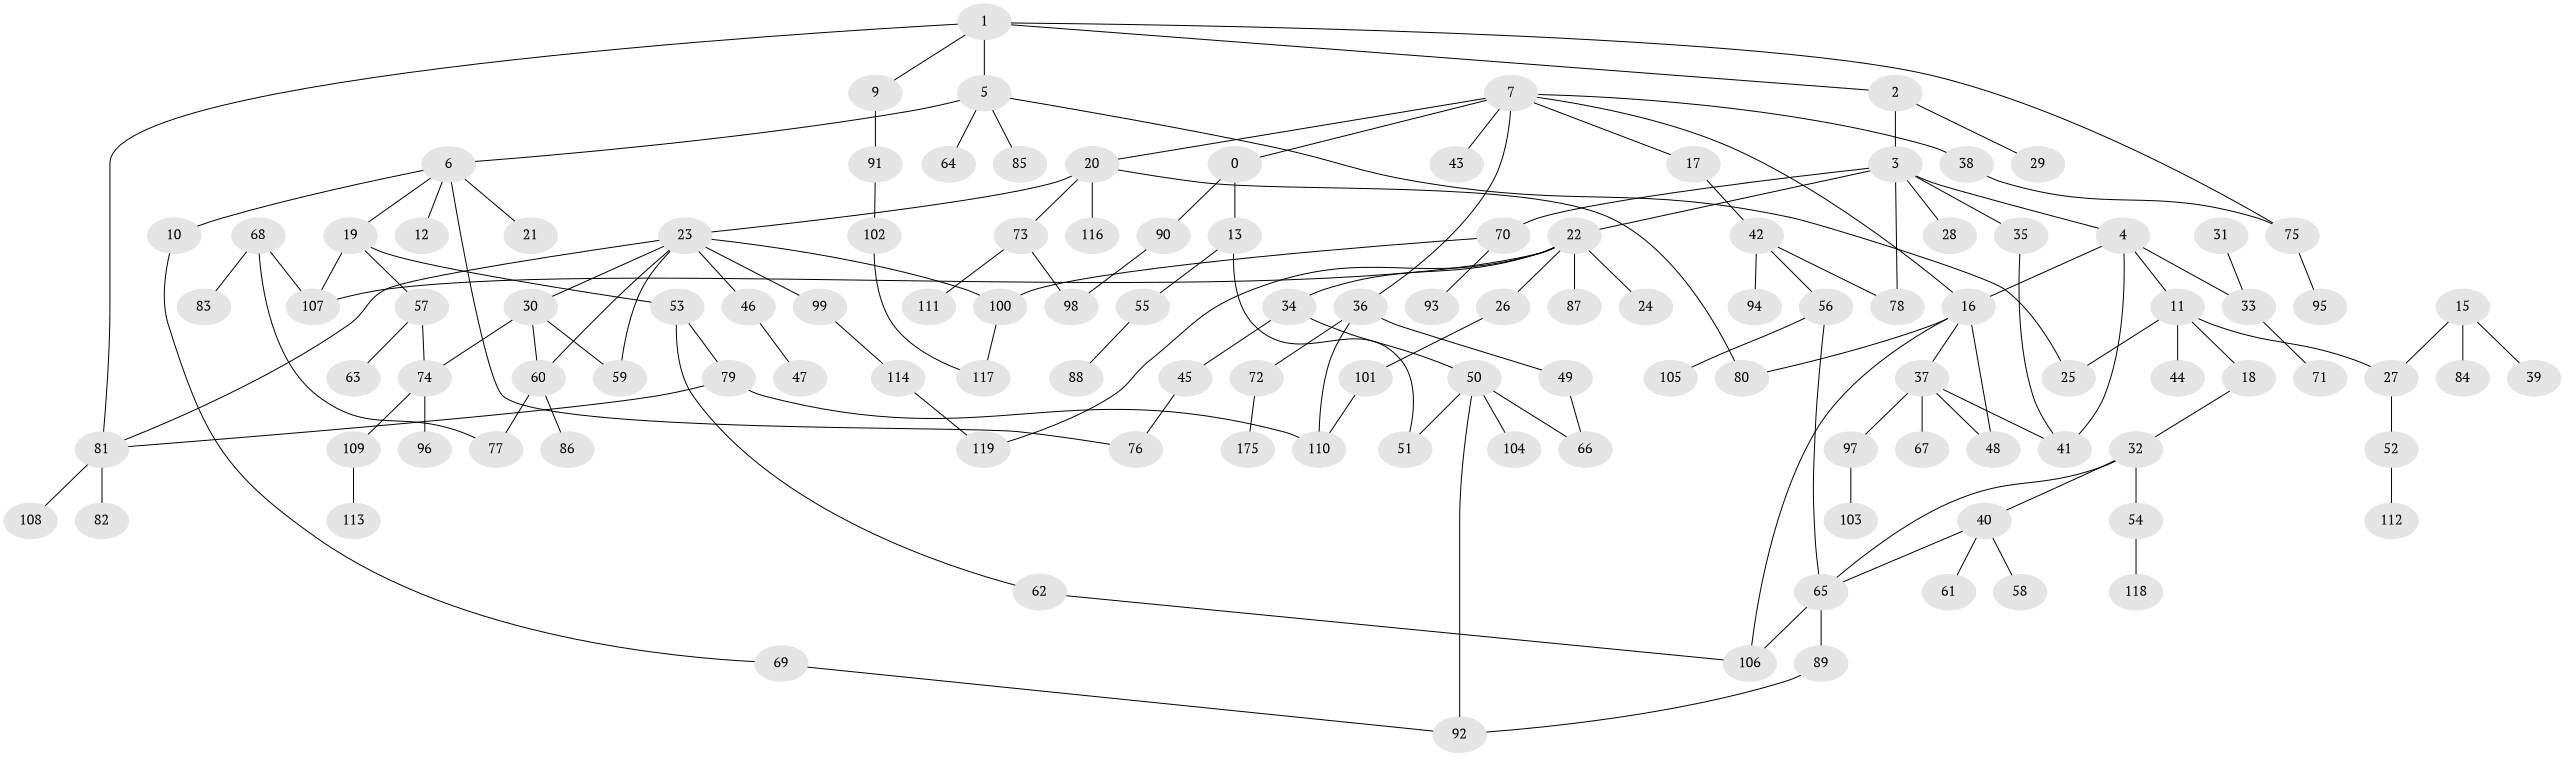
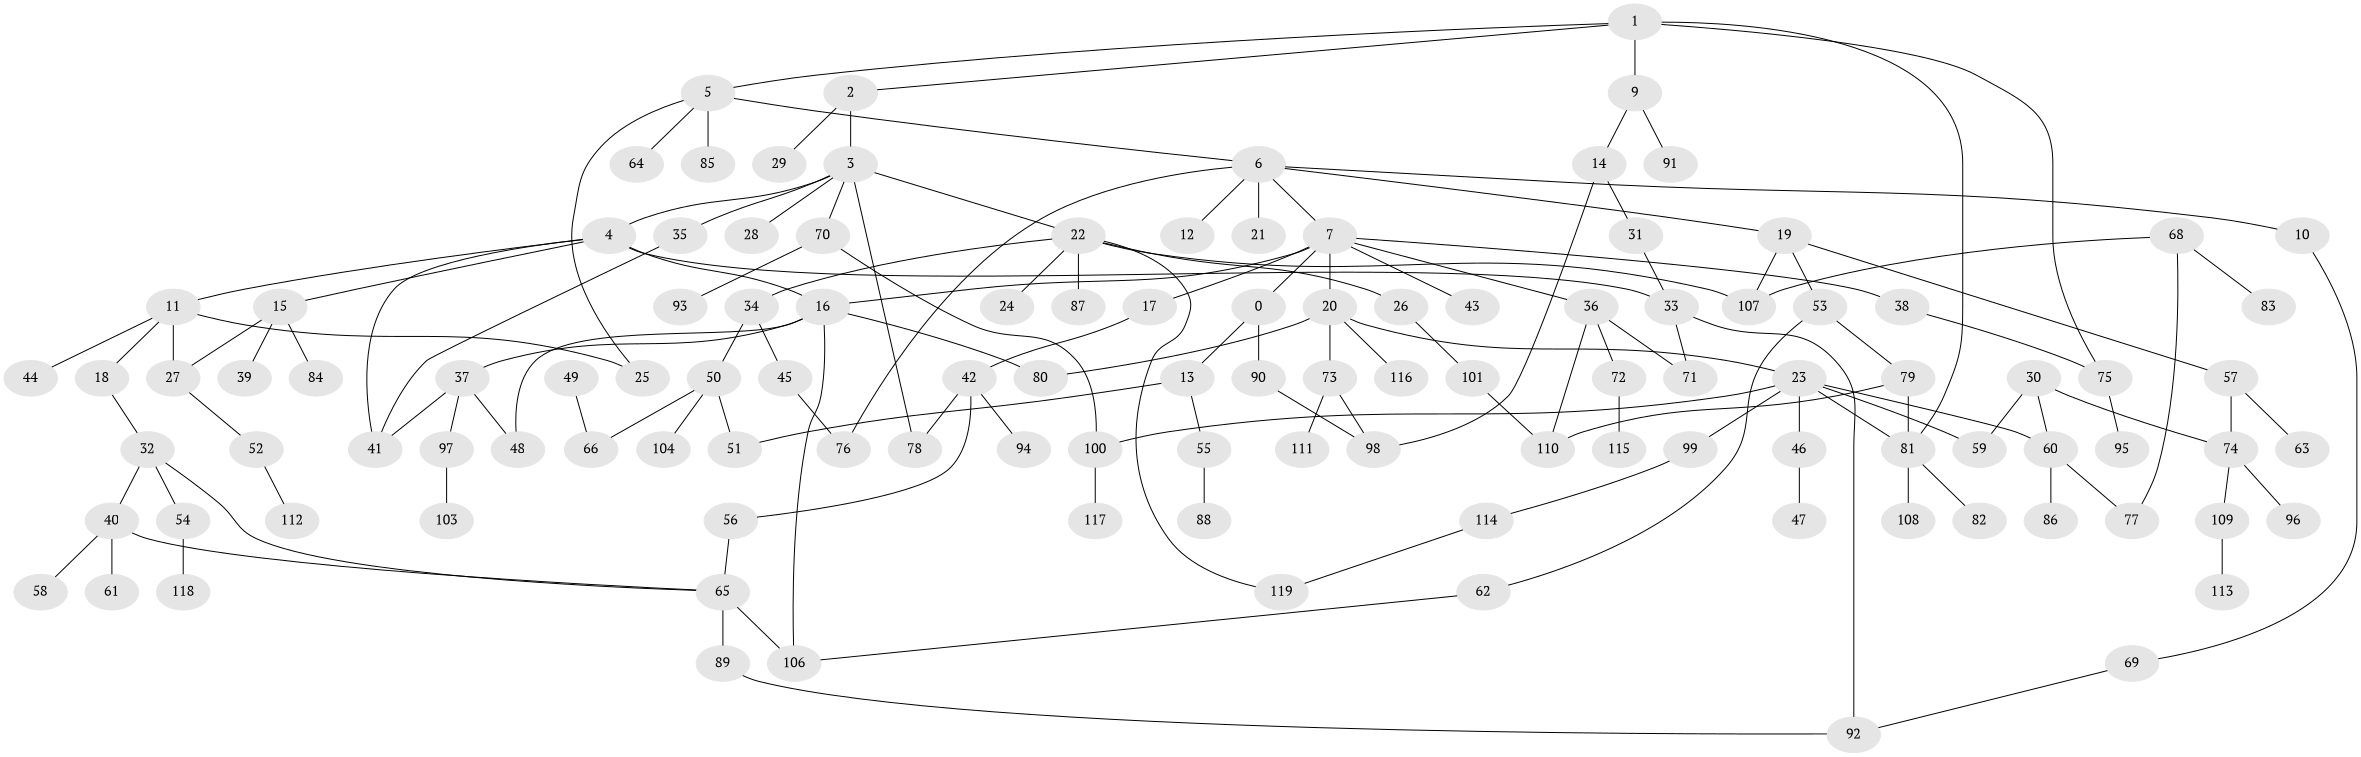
node "14": added
edge "6" -- "7": added
node "102": removed
edge "4" -- "15": added
edge "23" -- "30": removed
edge "36" -- "49": now "36" -- "71"
node "105": removed
node "175": label "175" -> "115"
node "67": removed
edge "50" -- "92": now "33" -- "92"
